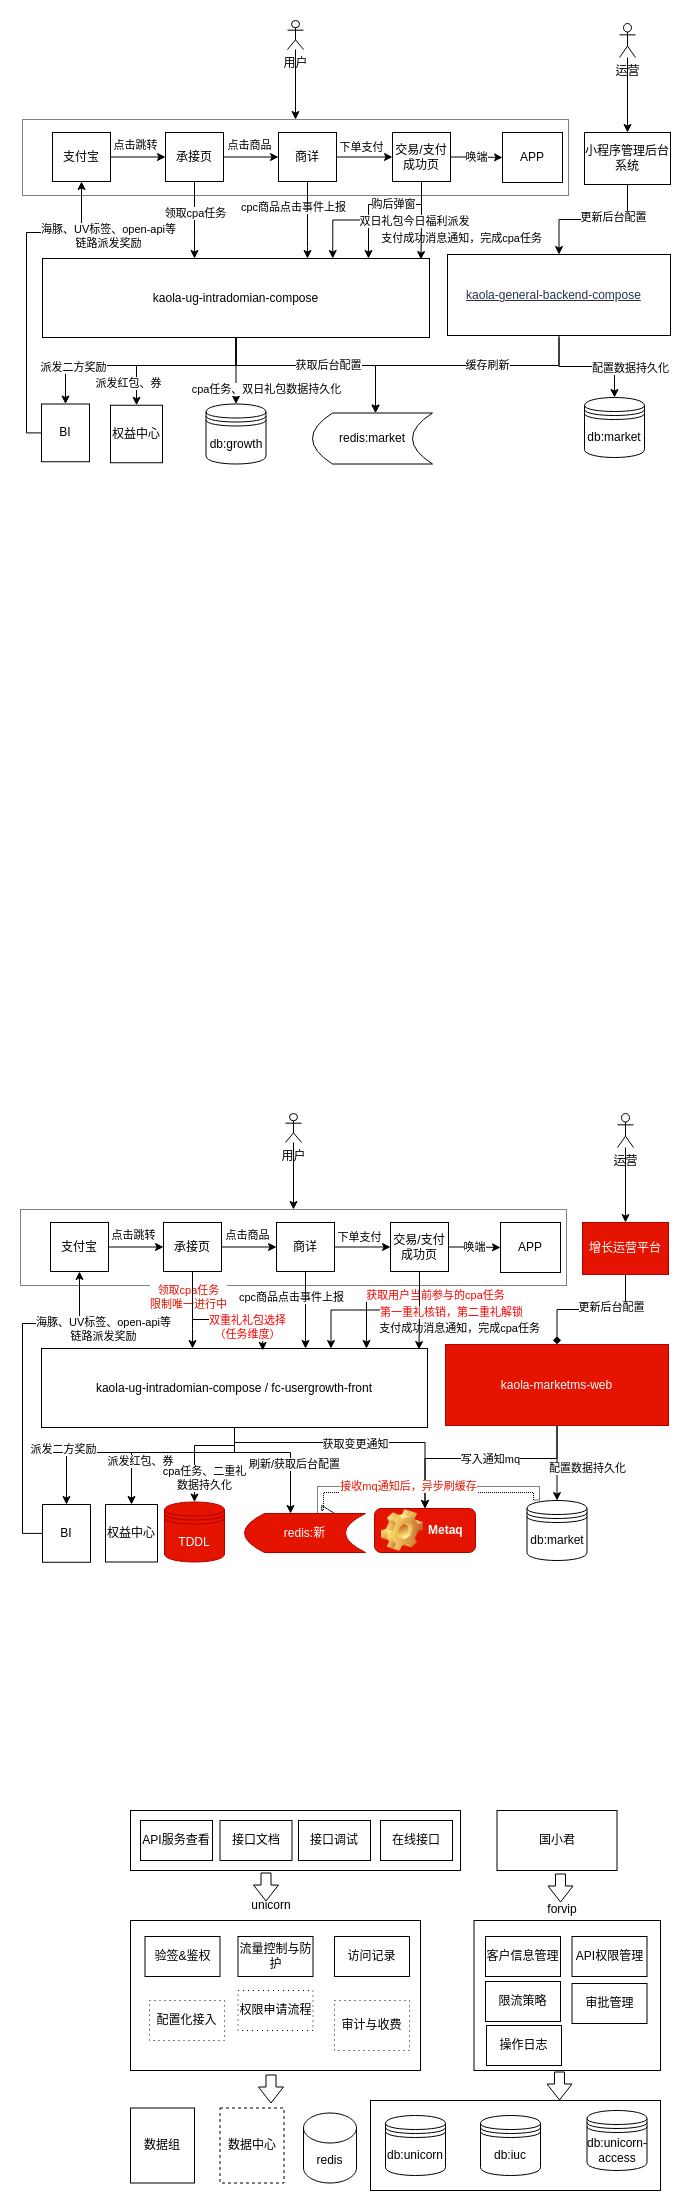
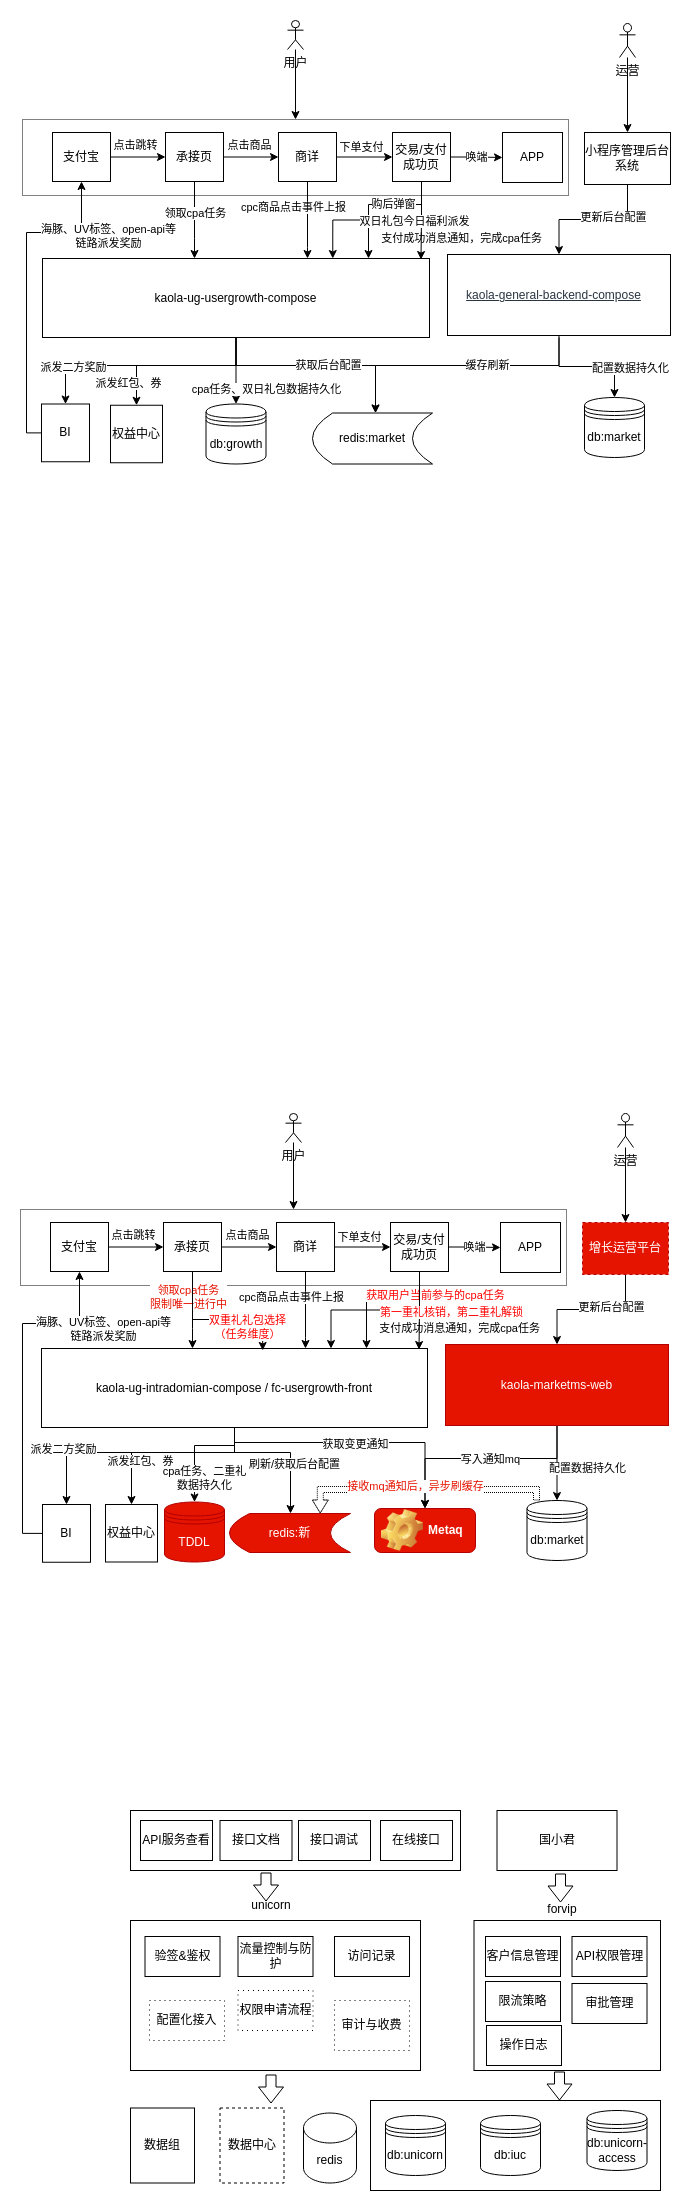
node "kaola-ug-intradomian-compose": label "kaola-ug-intradomian-compose" -> "kaola-ug-usergrowth-compose"
node "增长运营平台": style solid -> dashed
edge "增长运营平台" -> "kaola-marketms-web": arrowhead diamond -> classic
node "redis:新": moved (305, 1533) -> (290, 1533)
